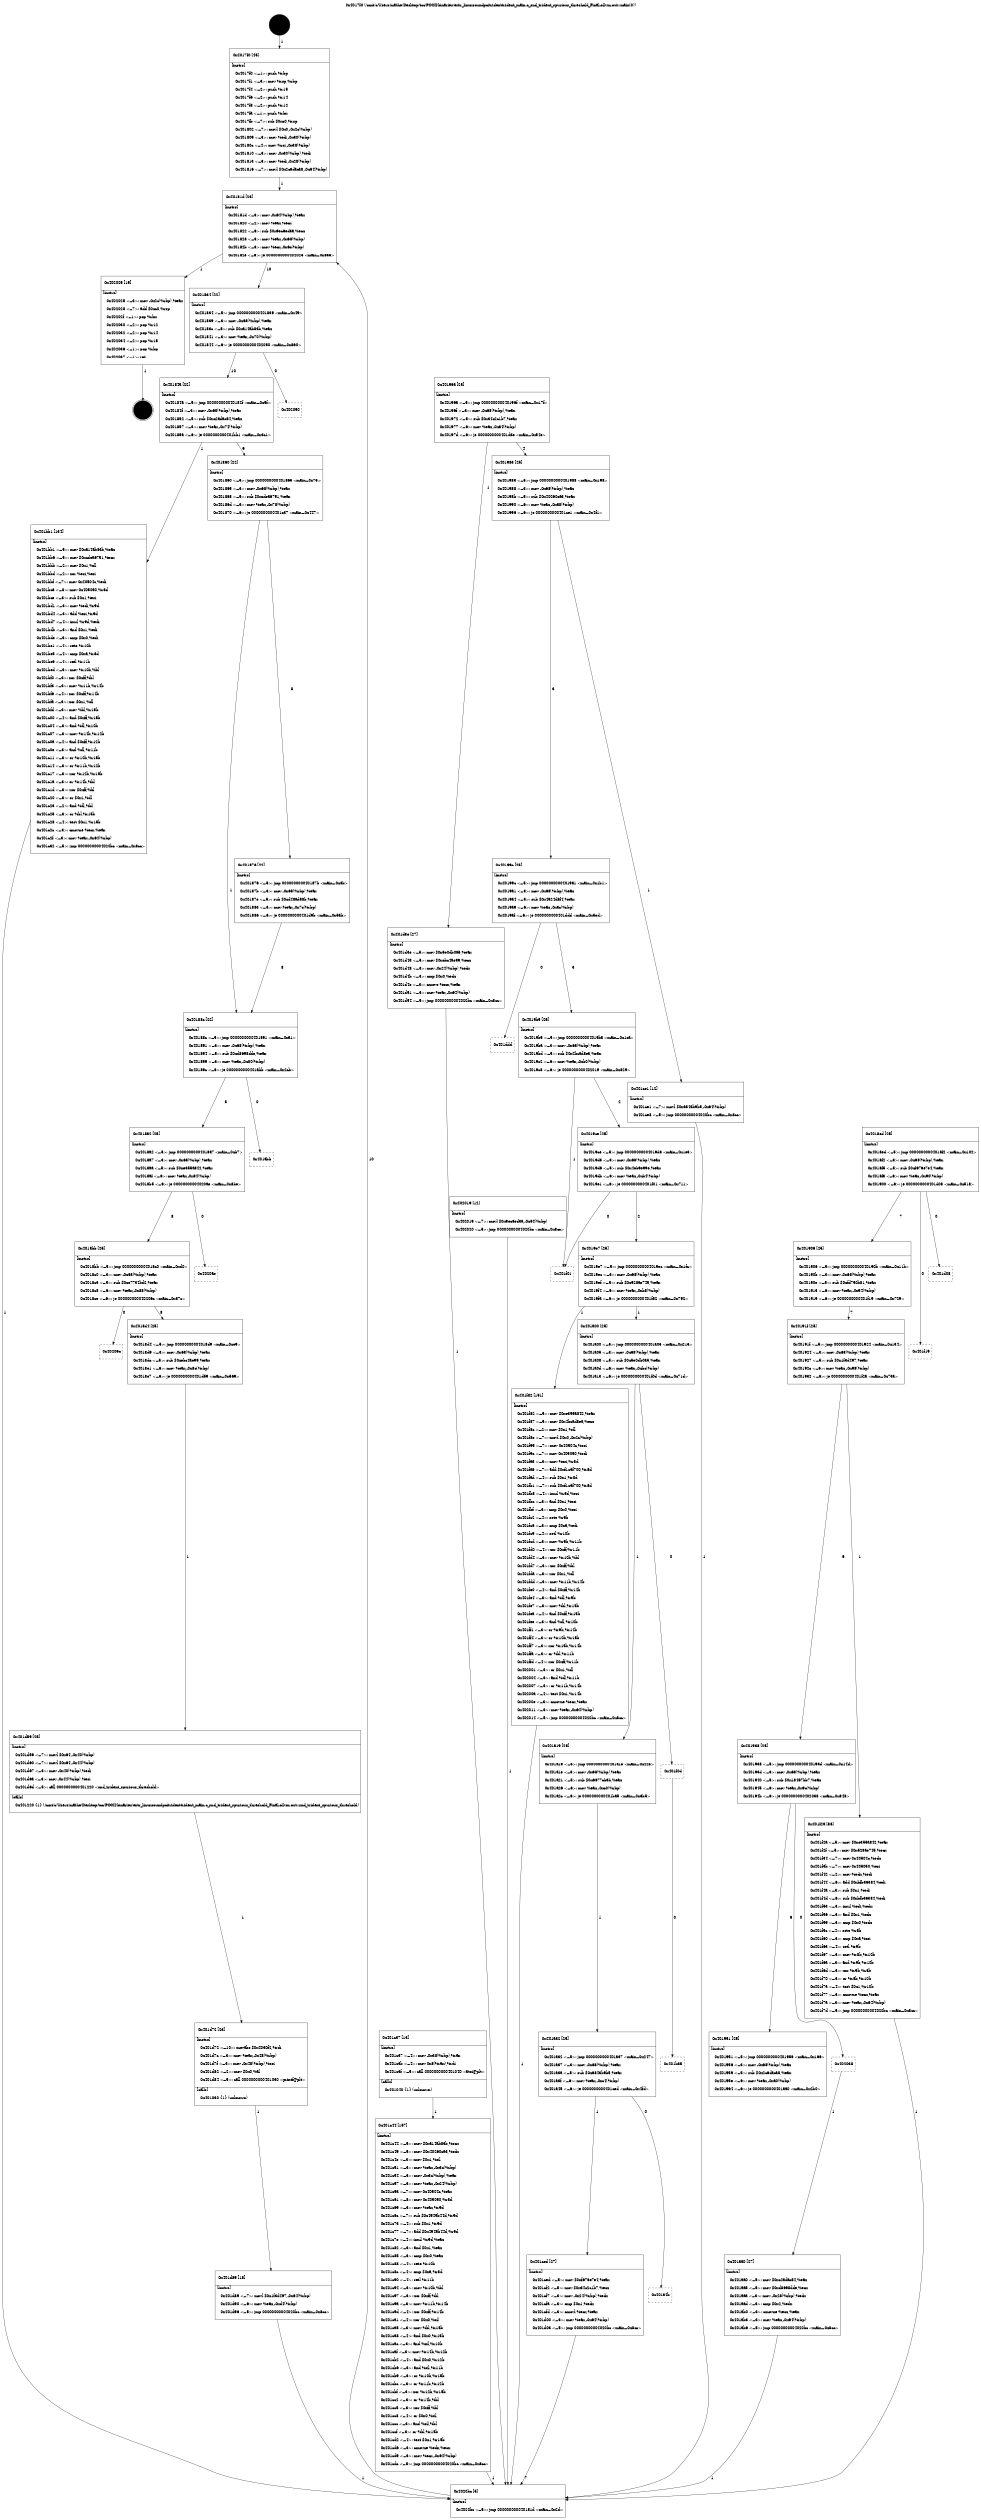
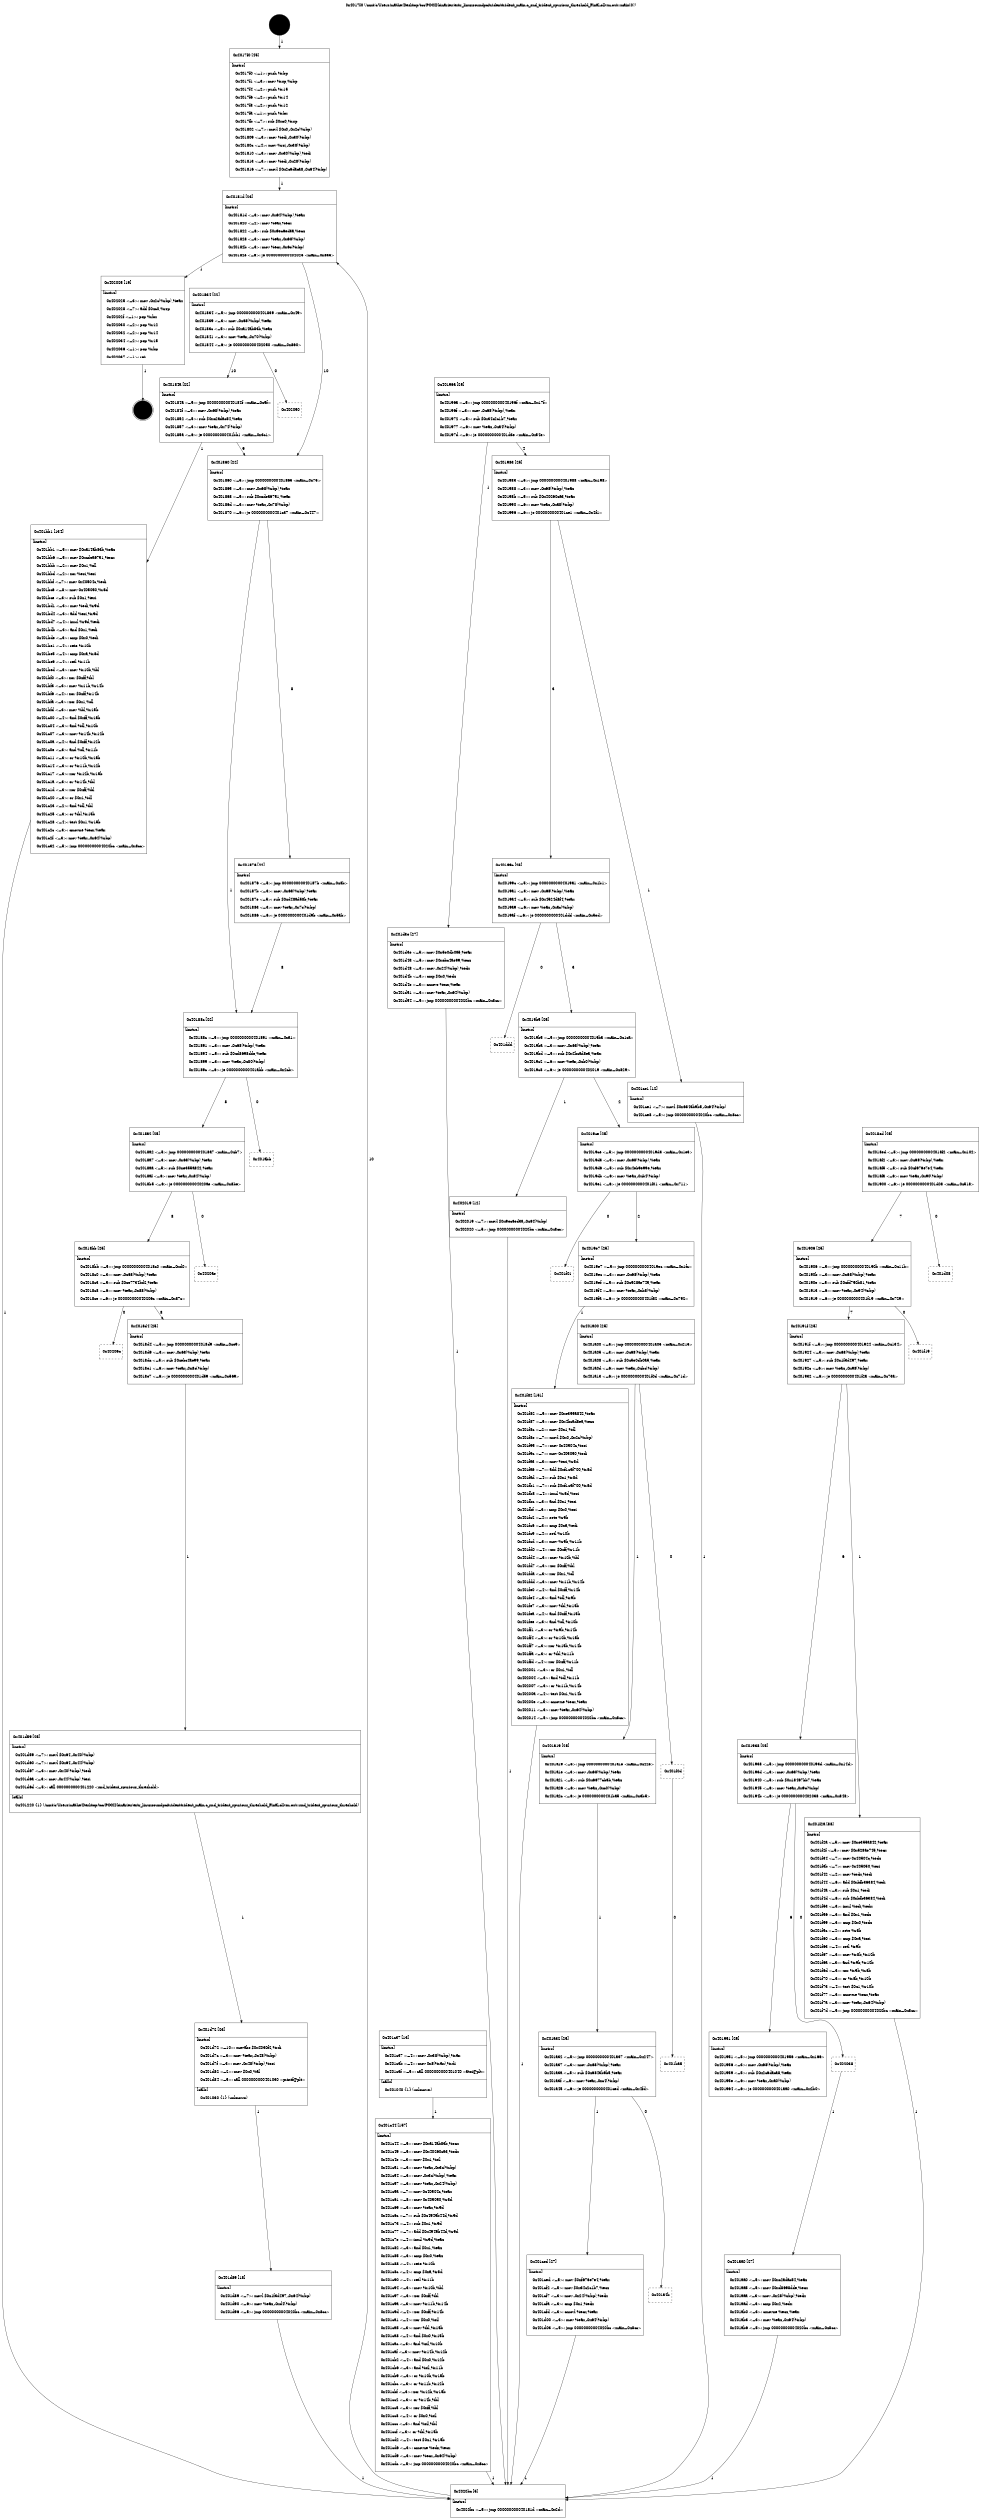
edge "0x40181d [23]" -> "0x401834 [22]": now "0x40181d [23]" -> "0x401860 [22]"
edge "0x4019b5 [25]" -> "0x401f01": now "0x4019b5 [25]" -> "0x402019 [12]"
edge "0x4018ed [25]" -> "0x401f19": now "0x401906 [25]" -> "0x401f19"
edge "0x4019e7 [25]" -> "0x401a00 [25]": removed, label "1"
edge "0x401ced [27]" -> "0x4020bc [5]": label " 7" -> " 1"
